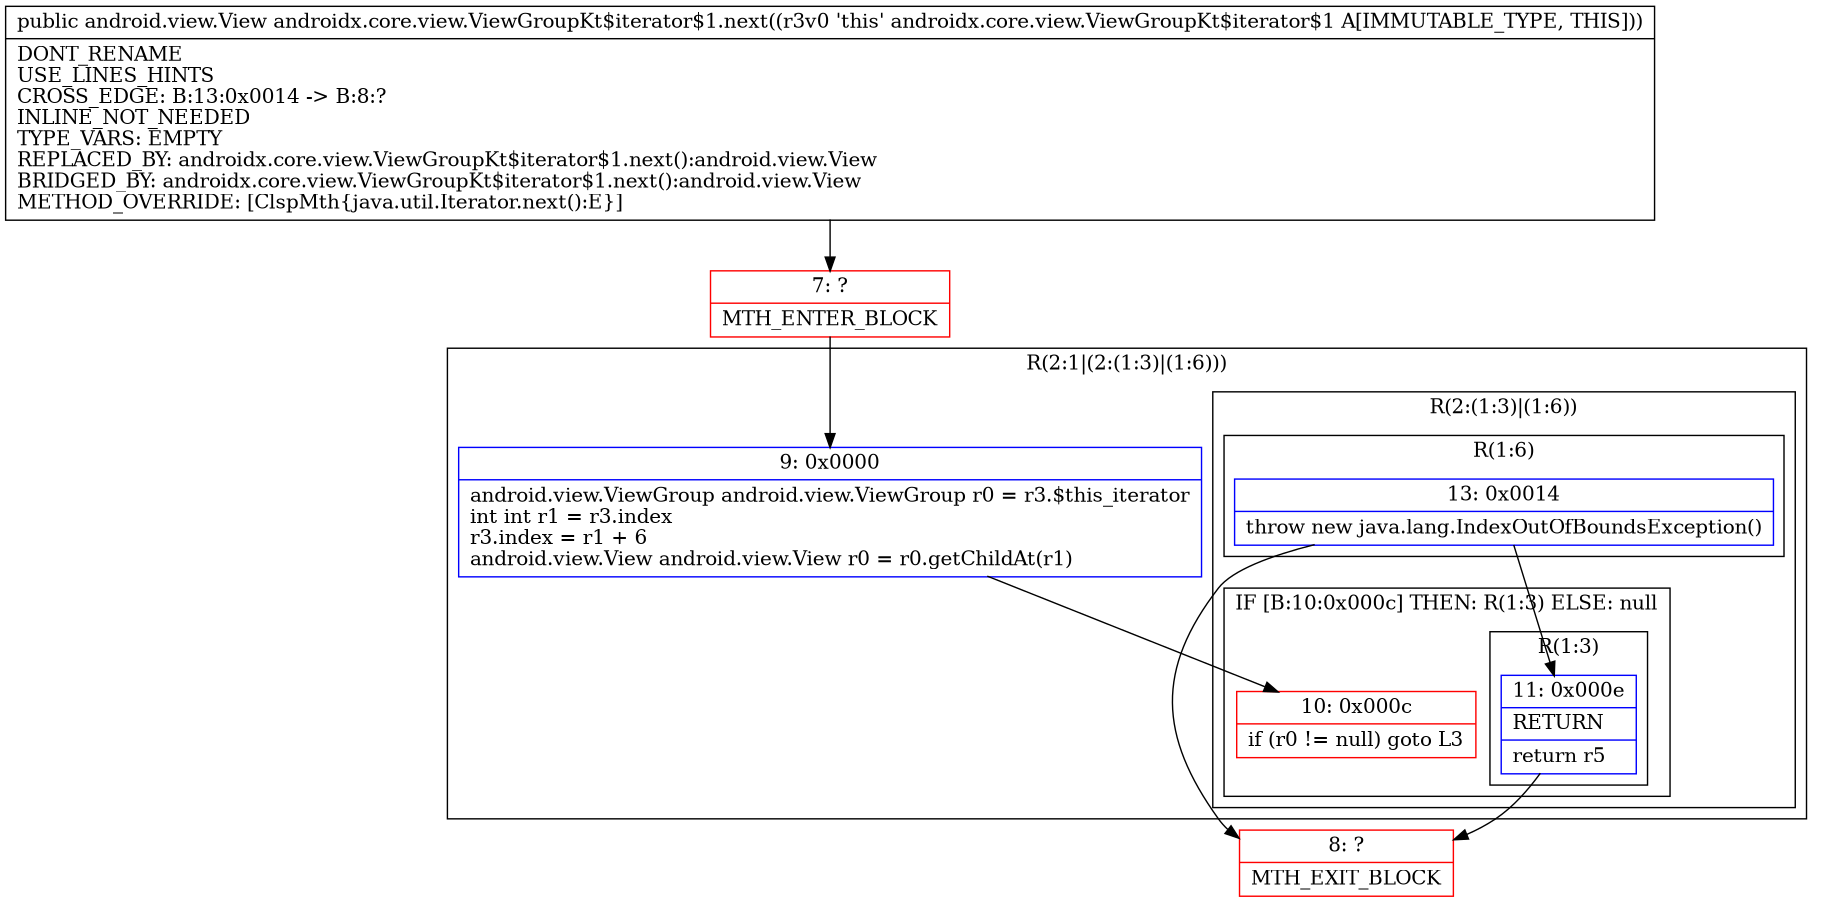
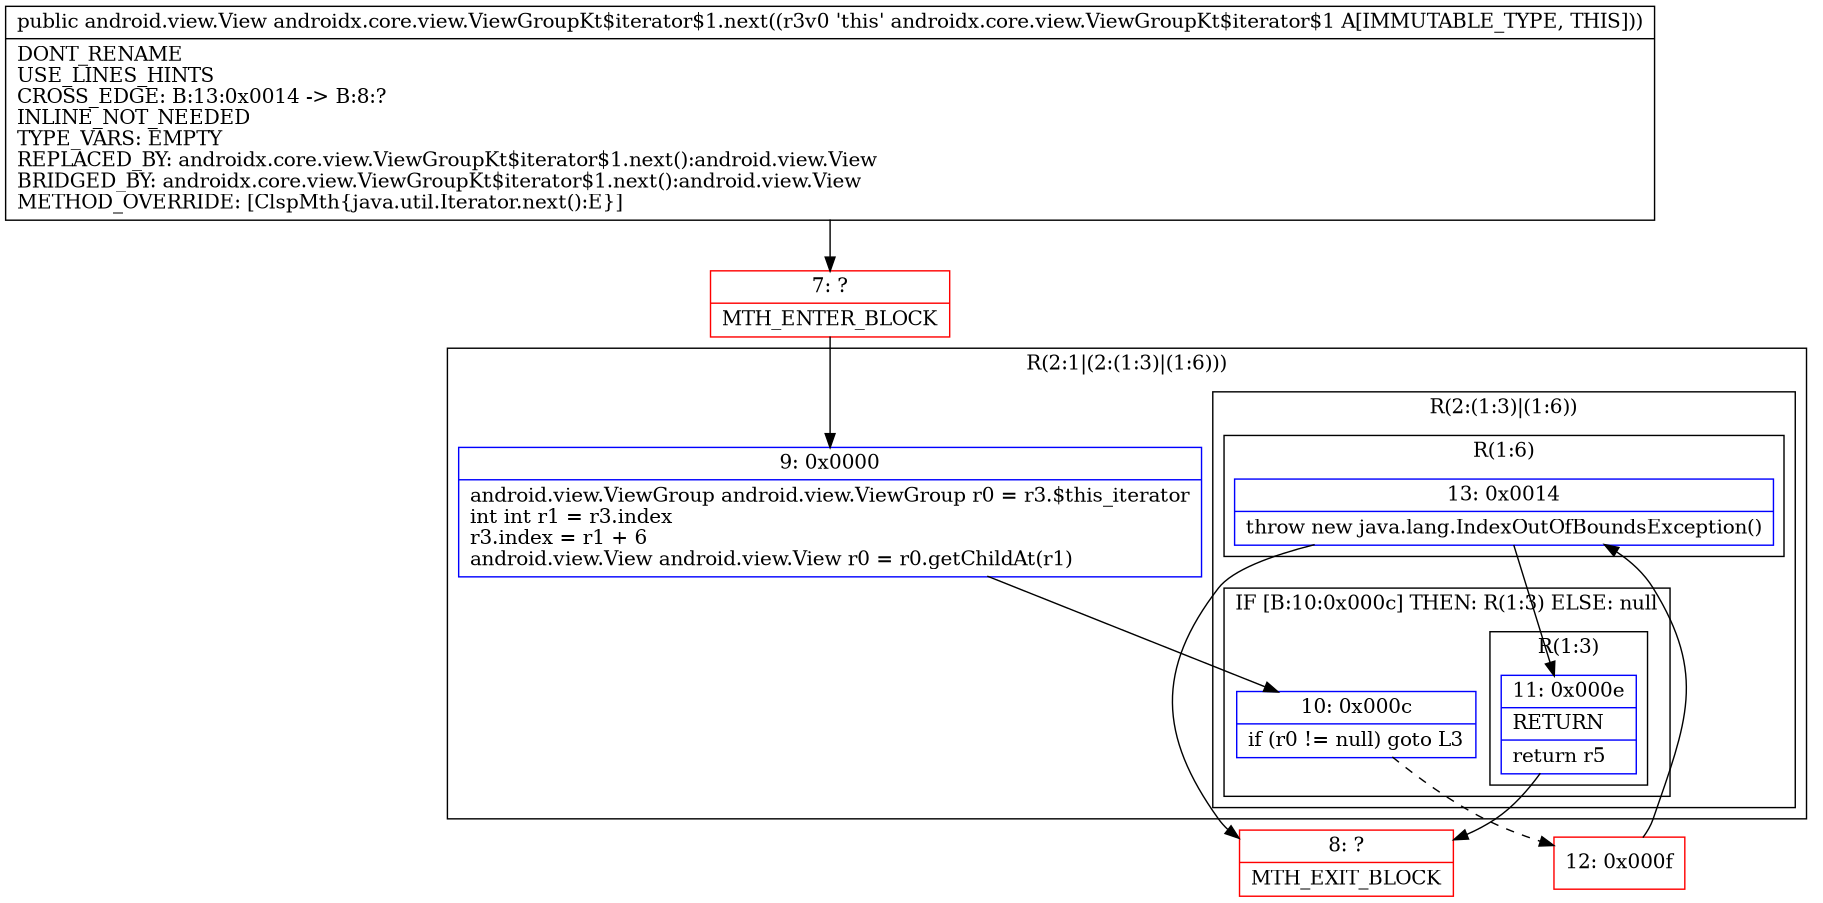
node "10: 0x000c": color red -> blue
node "12: 0x000f": added
